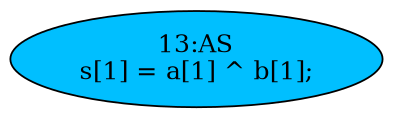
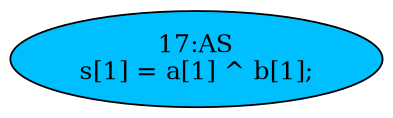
node "13:AS s[1] = a[1] ^ b[1];": label "13:AS s[1] = a[1] ^ b[1];" -> "17:AS s[1] = a[1] ^ b[1];"
